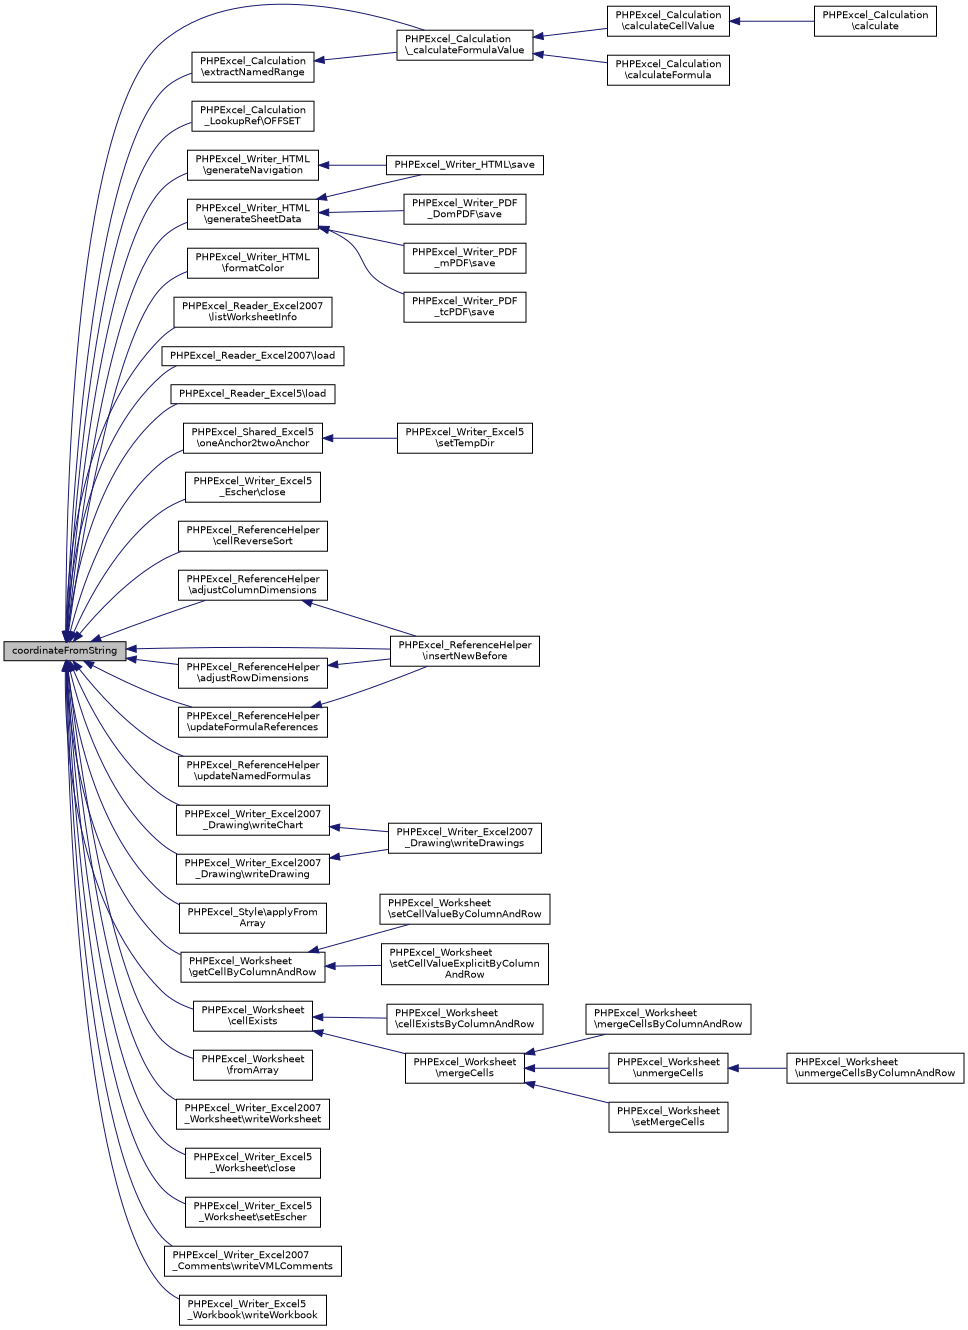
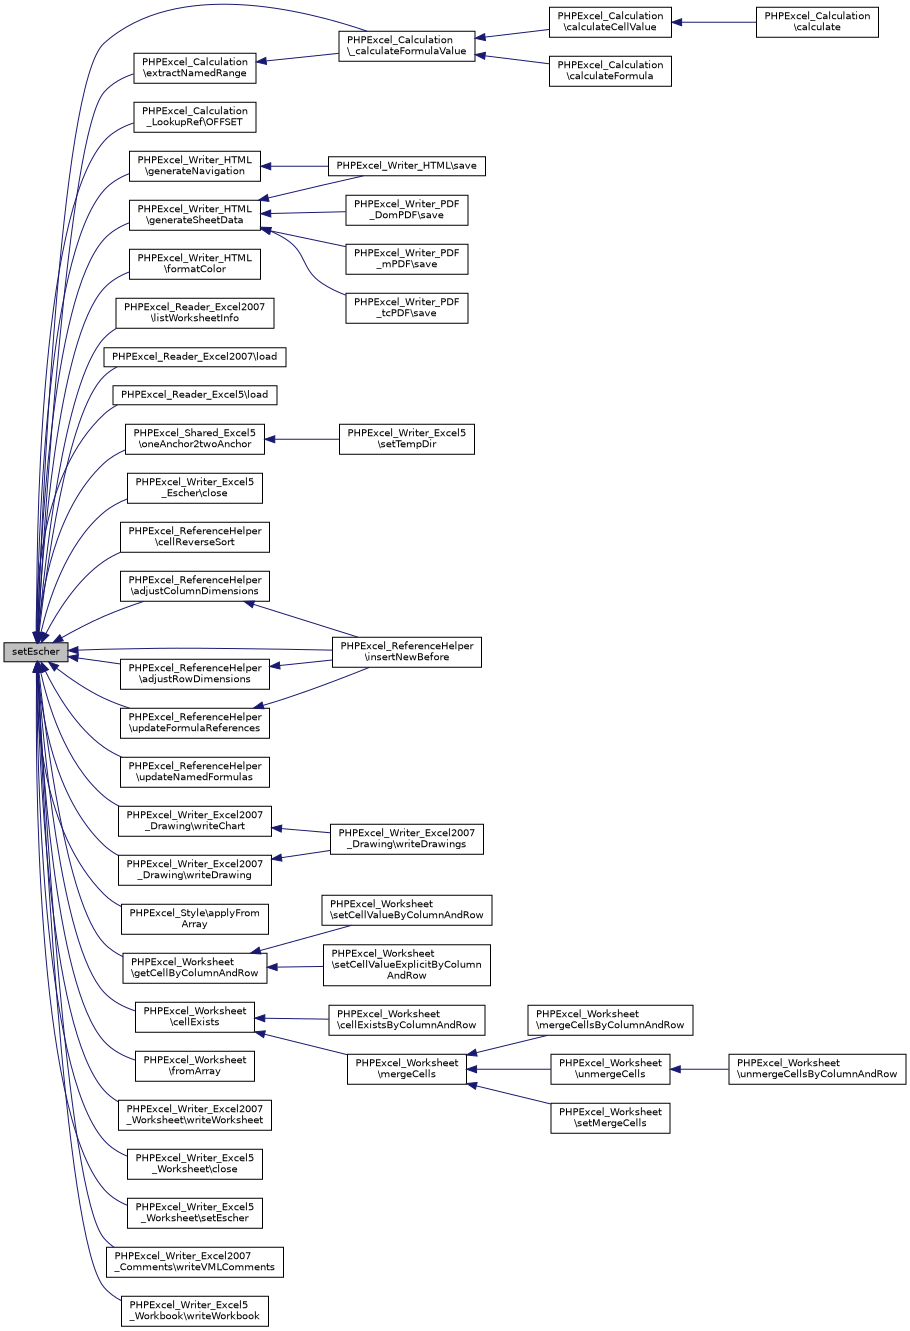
node "coordinateFromString": label "coordinateFromString" -> "setEscher"
